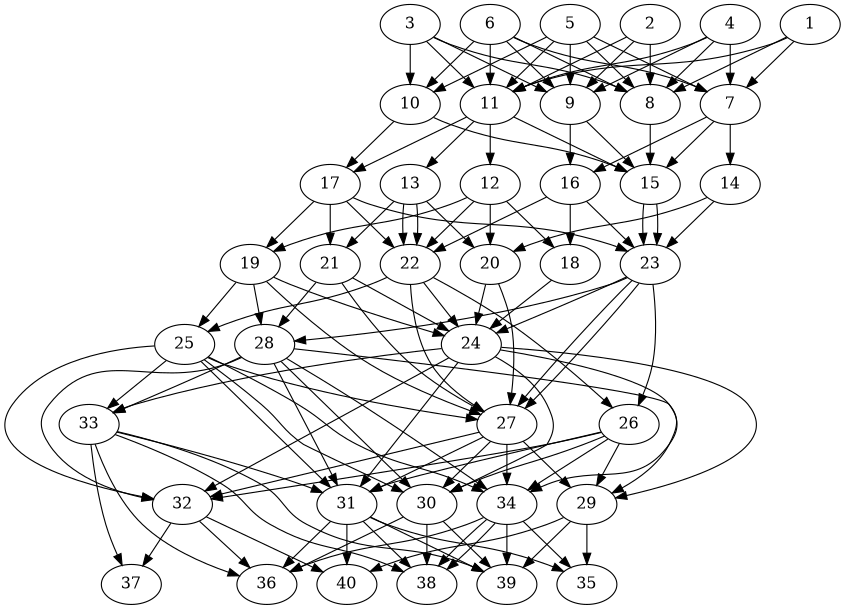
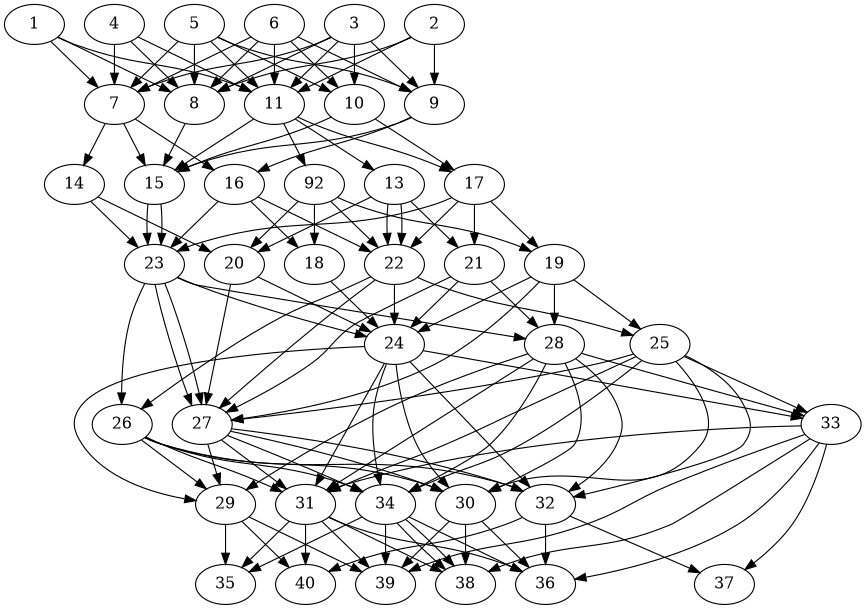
edge "3" -> "7": added
edge "4" -> "9": removed
node "12": label "12" -> "92"
